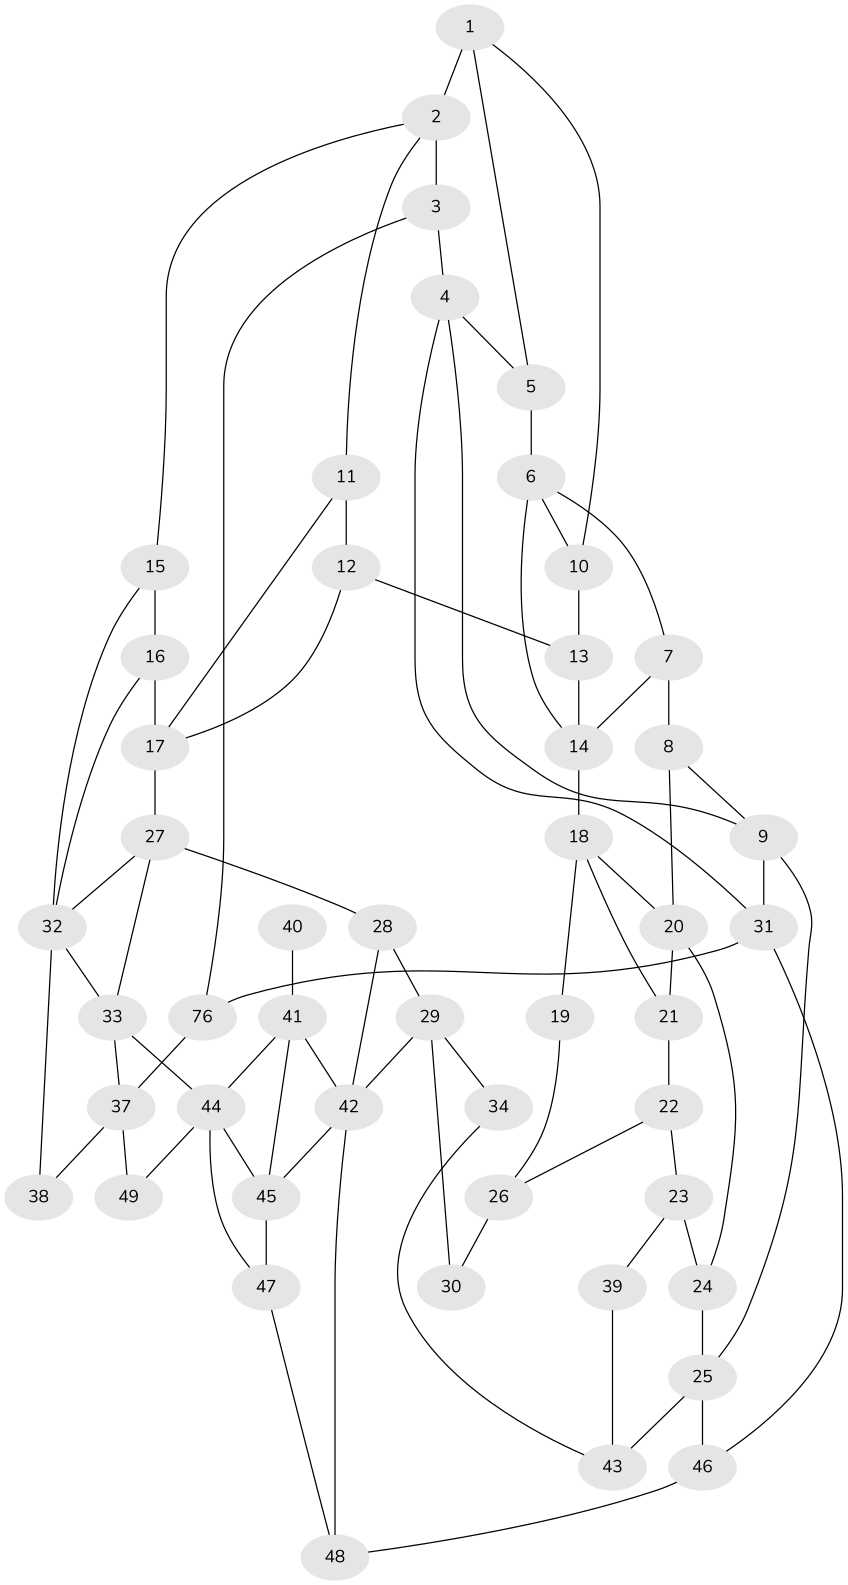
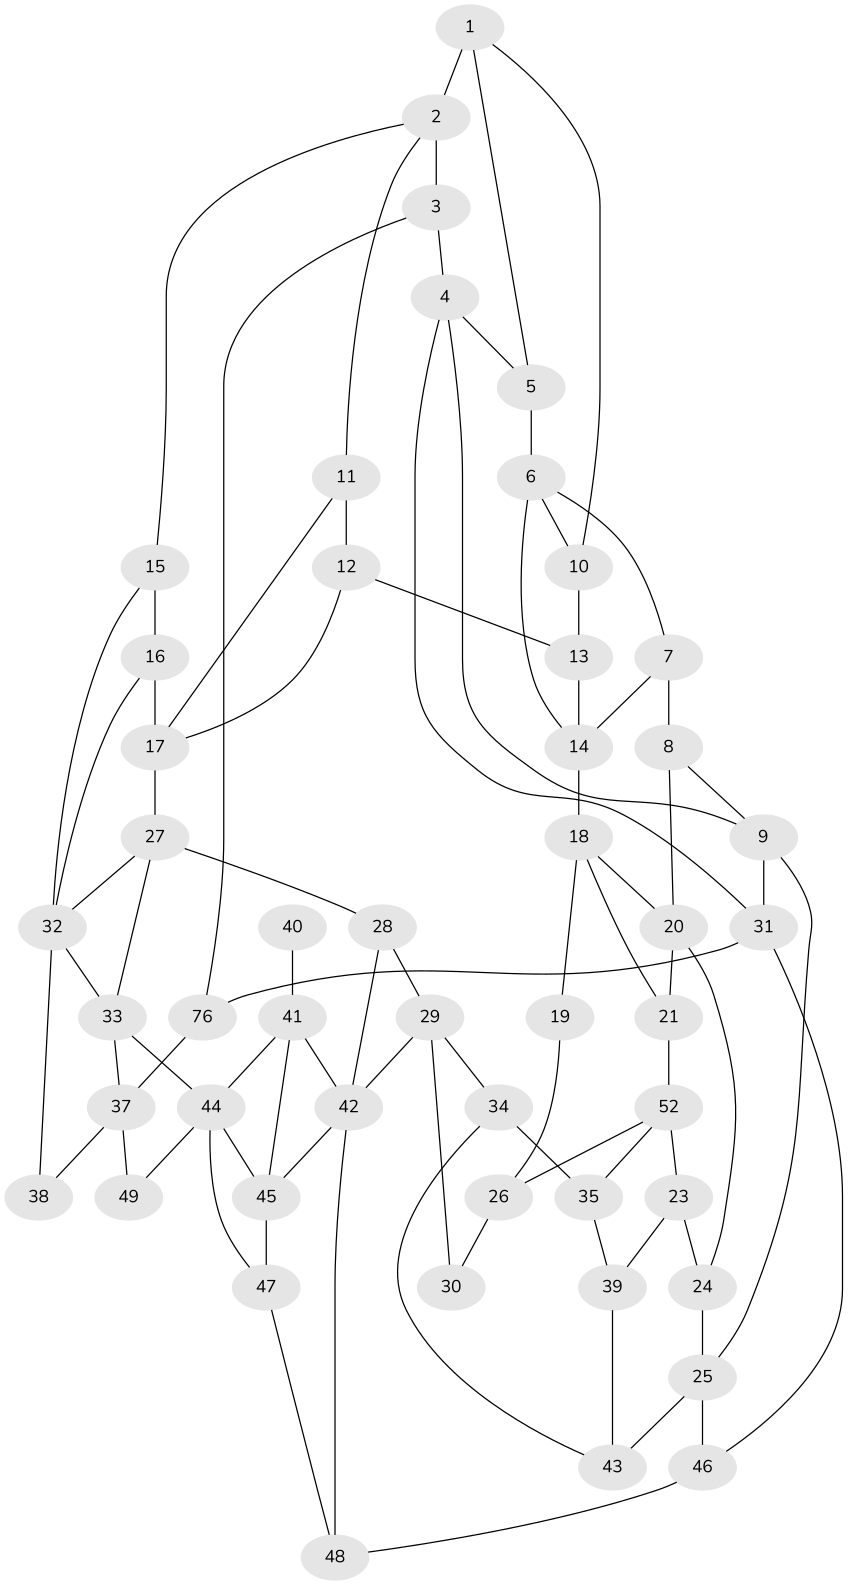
node "22": label "22" -> "52"
node "35": added
